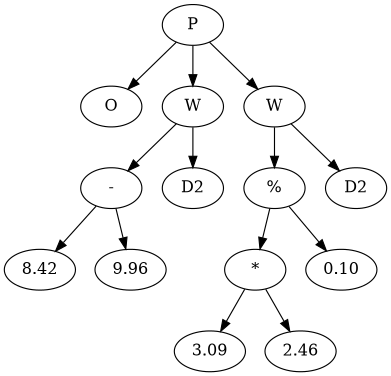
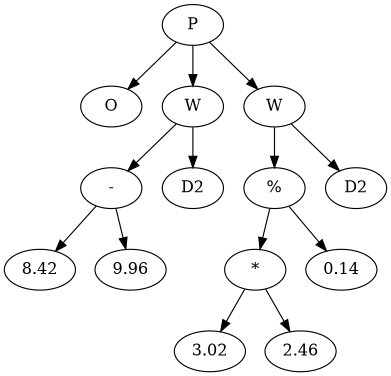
node "0.10": label "0.10" -> "0.14"
node "3.09": label "3.09" -> "3.02"
